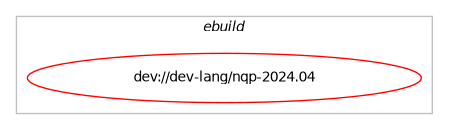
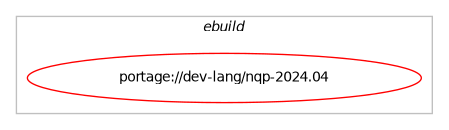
node "dev://dev-lang/nqp-2024.04": label "dev://dev-lang/nqp-2024.04" -> "portage://dev-lang/nqp-2024.04"
